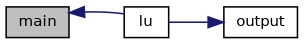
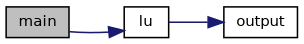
edge "lu" -> "main": reversed
